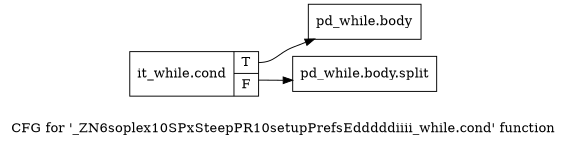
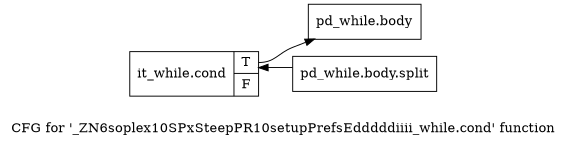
edge "it_while.cond" -> "pd_while.body.split": reversed
